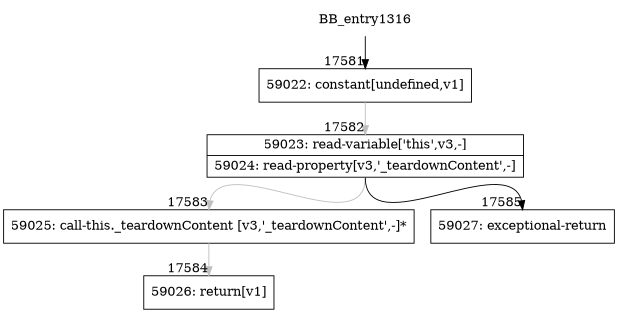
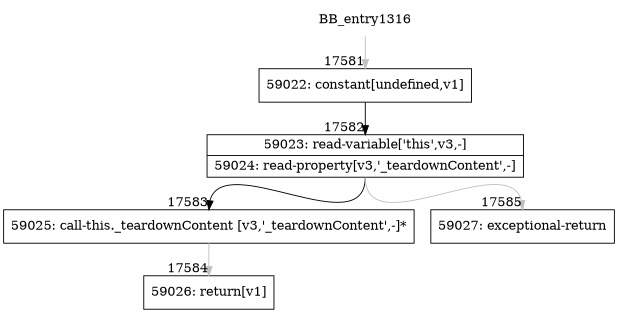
edge "BB_entry1316" -> "59022: constant[undefined,v1]": color black -> gray
edge "59022: constant[undefined,v1]" -> "59023: read-variable['this',v3,-]": color gray -> black
edge "59023: read-variable['this',v3,-]" -> "59025: call-this._teardownContent [v3,'_teardownContent',-]*": color gray -> black
edge "59023: read-variable['this',v3,-]" -> "59027: exceptional-return": color black -> gray
